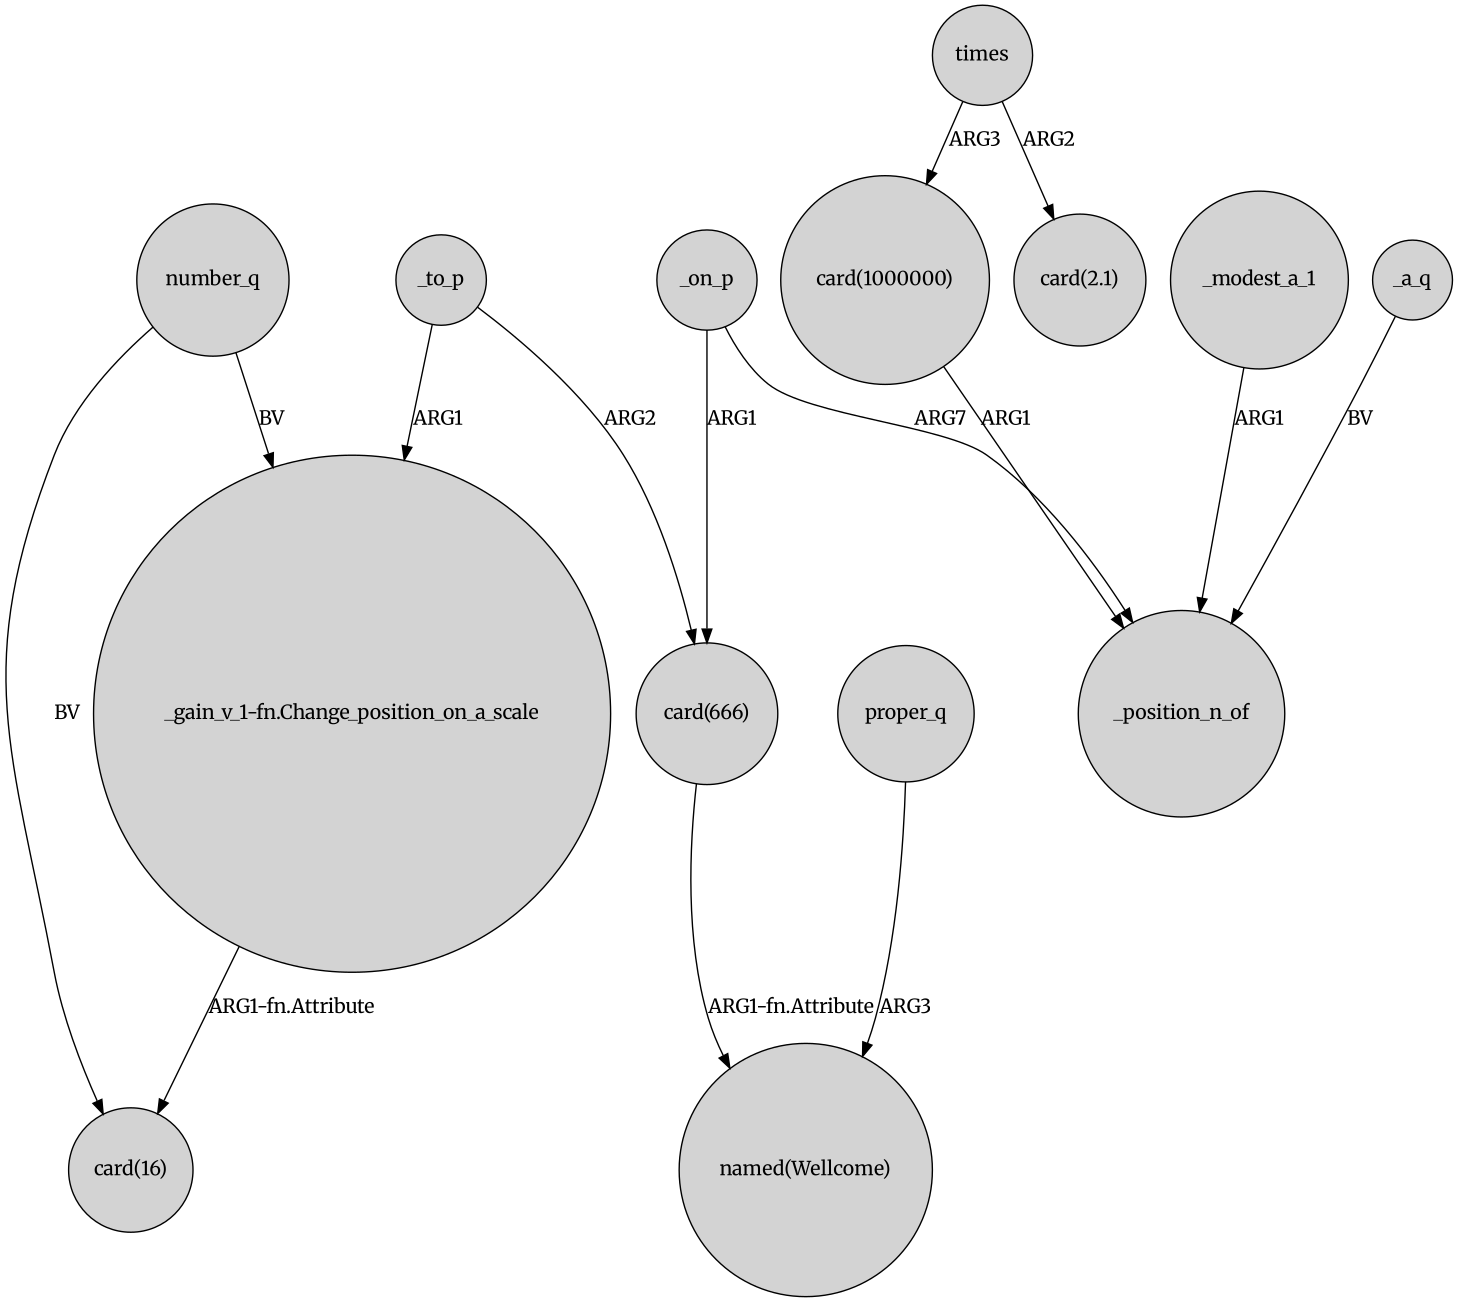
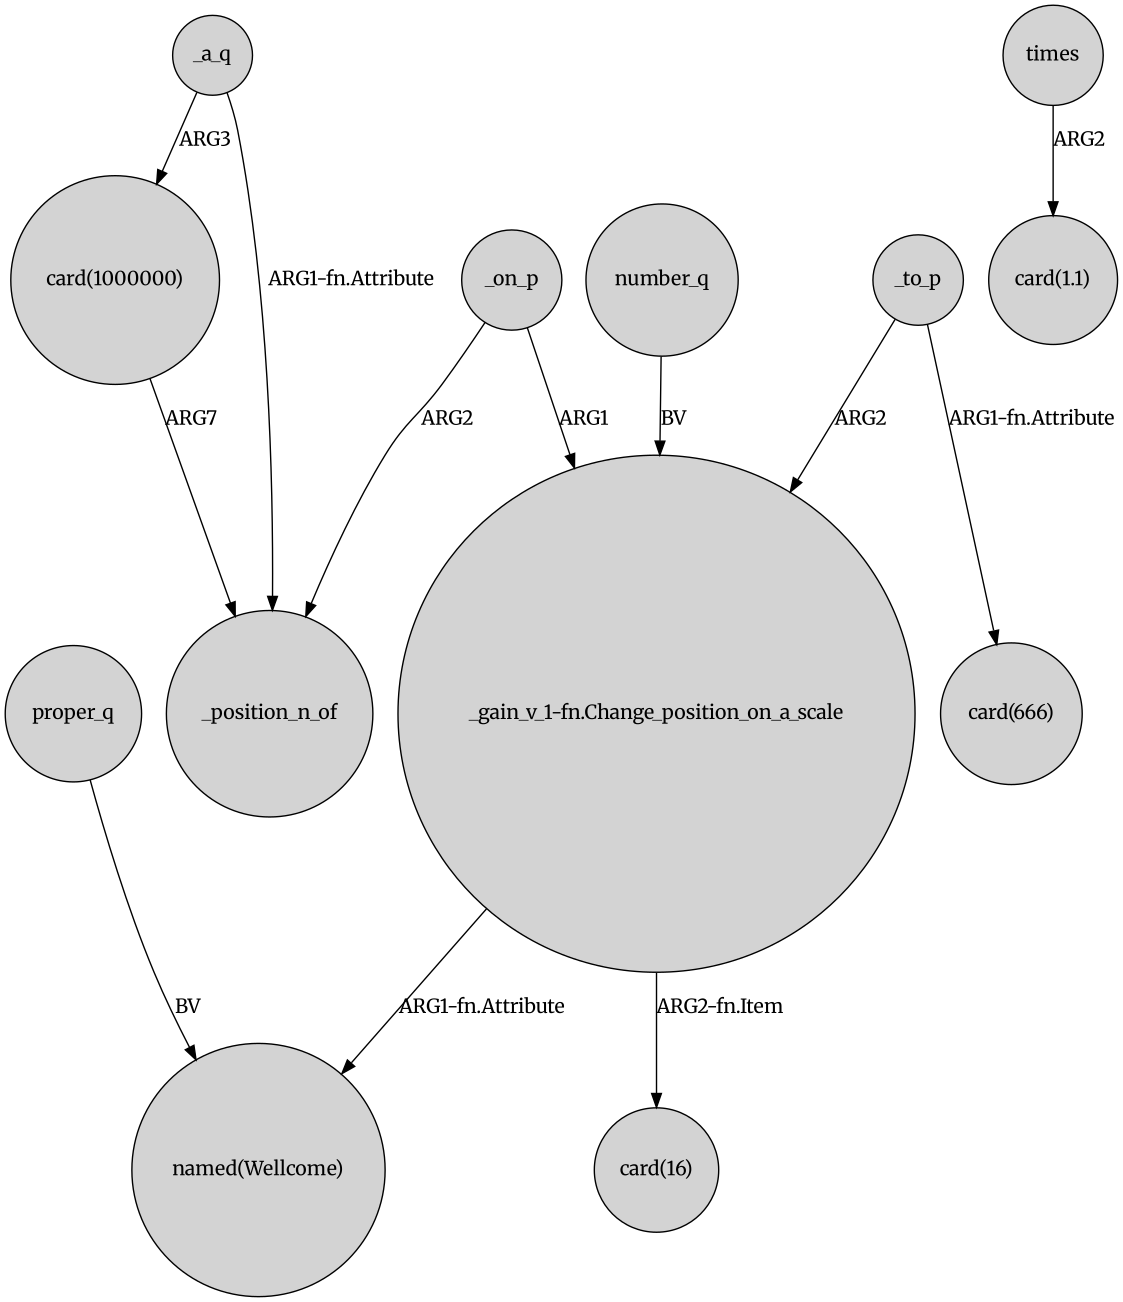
edge "times" -> "card(1000000)": now "_a_q" -> "card(1000000)"
node "card(2.1)": label "card(2.1)" -> "card(1.1)"
node "_modest_a_1": removed
edge "_to_p" -> "_gain_v_1-fn.Change_position_on_a_scale": label "ARG1" -> "ARG2"
edge "_to_p" -> "card(666)": label "ARG2" -> "ARG1-fn.Attribute"
edge "_on_p" -> "_position_n_of": label "ARG7" -> "ARG2"
edge "card(1000000)" -> "_position_n_of": label "ARG1" -> "ARG7"
edge "_a_q" -> "_position_n_of": label "BV" -> "ARG1-fn.Attribute"
edge "_on_p" -> "card(666)": now "_on_p" -> "_gain_v_1-fn.Change_position_on_a_scale"
edge "number_q" -> "card(16)": removed, label "BV"
edge "card(666)" -> "named(Wellcome)": now "_gain_v_1-fn.Change_position_on_a_scale" -> "named(Wellcome)"
edge "_gain_v_1-fn.Change_position_on_a_scale" -> "card(16)": label "ARG1-fn.Attribute" -> "ARG2-fn.Item"
edge "proper_q" -> "named(Wellcome)": label "ARG3" -> "BV"
